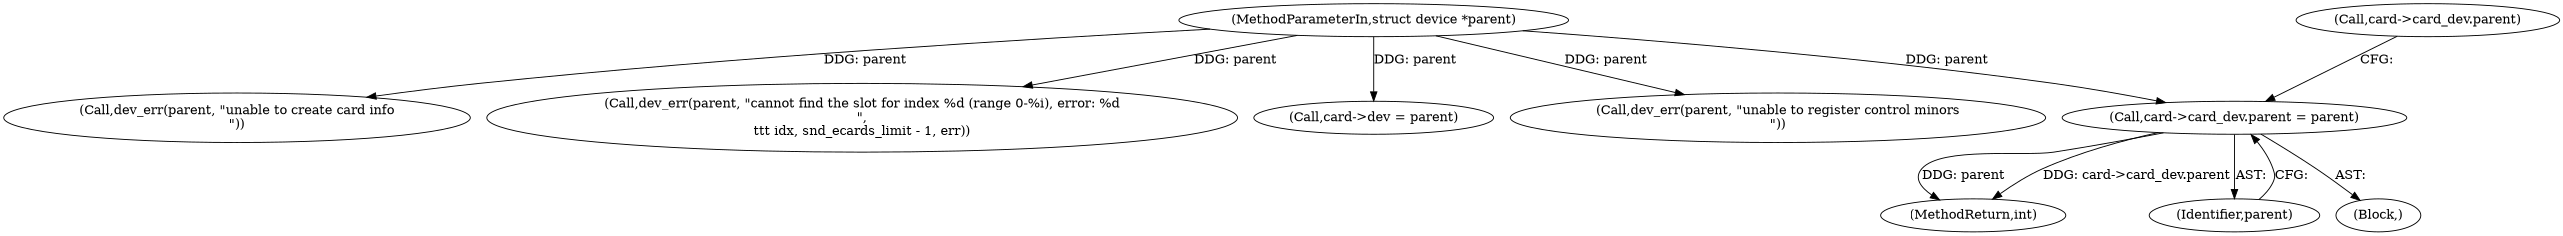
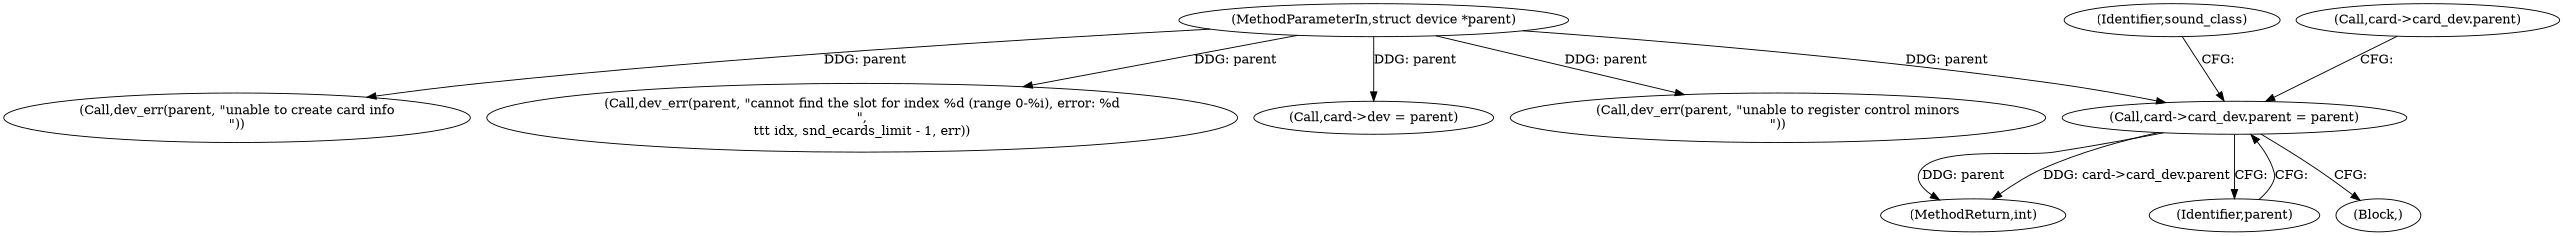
node "(Identifier,sound_class)": added
edge "(Call,card->card_dev.parent = parent)" -> "(Identifier,parent)": label "AST: " -> "CFG: "
edge "(Call,card->card_dev.parent = parent)" -> "(Block,)": label "AST: " -> "CFG: "
